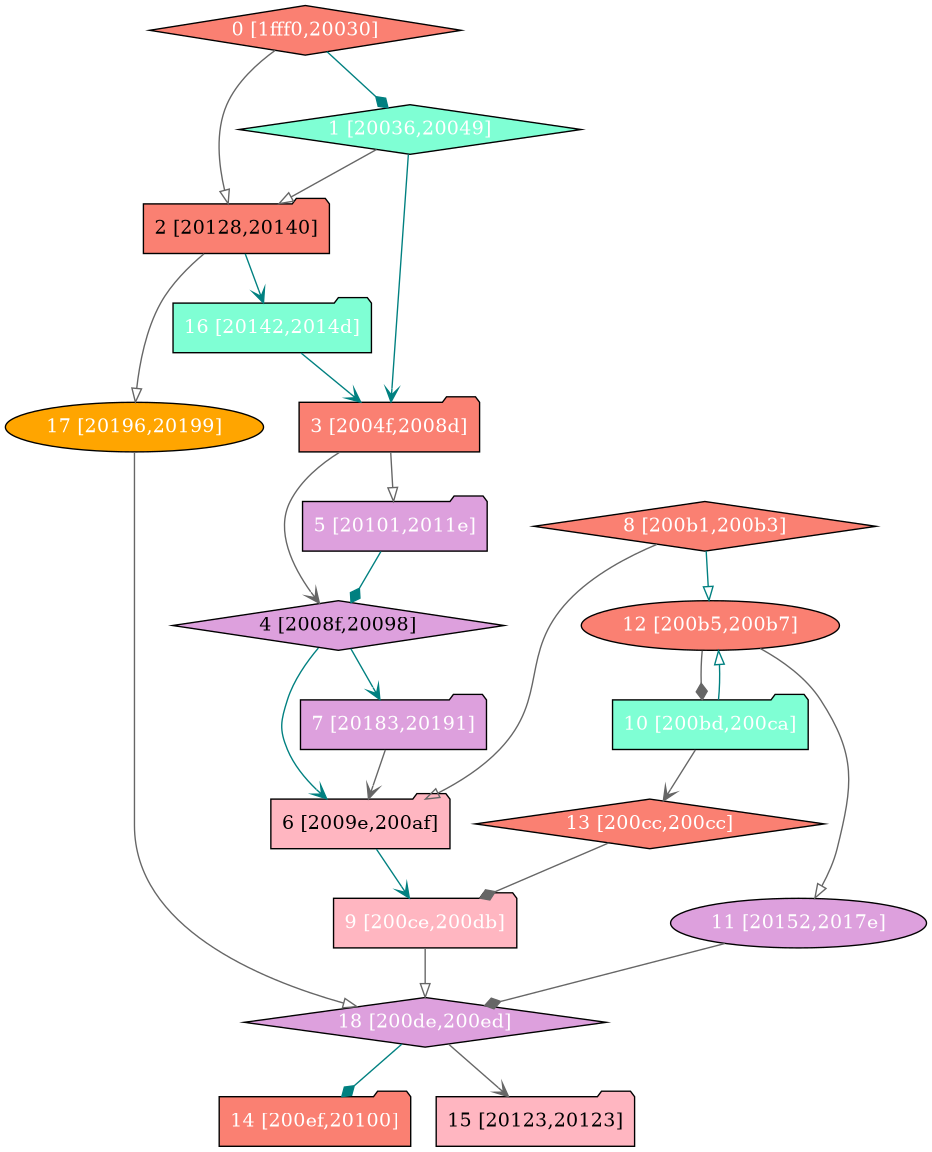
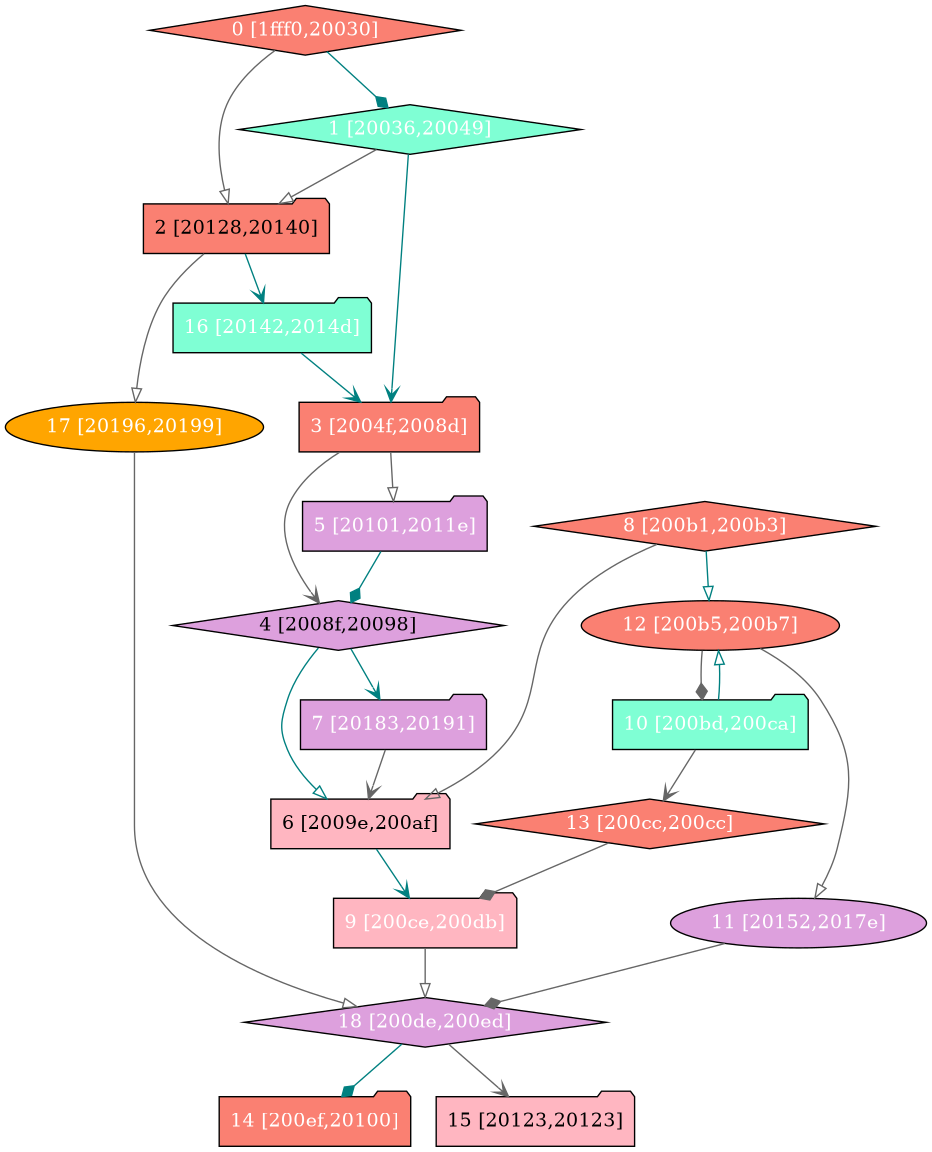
edge "4 [2008f,20098]" -> "6 [2009e,200af]": arrowhead vee -> onormal
